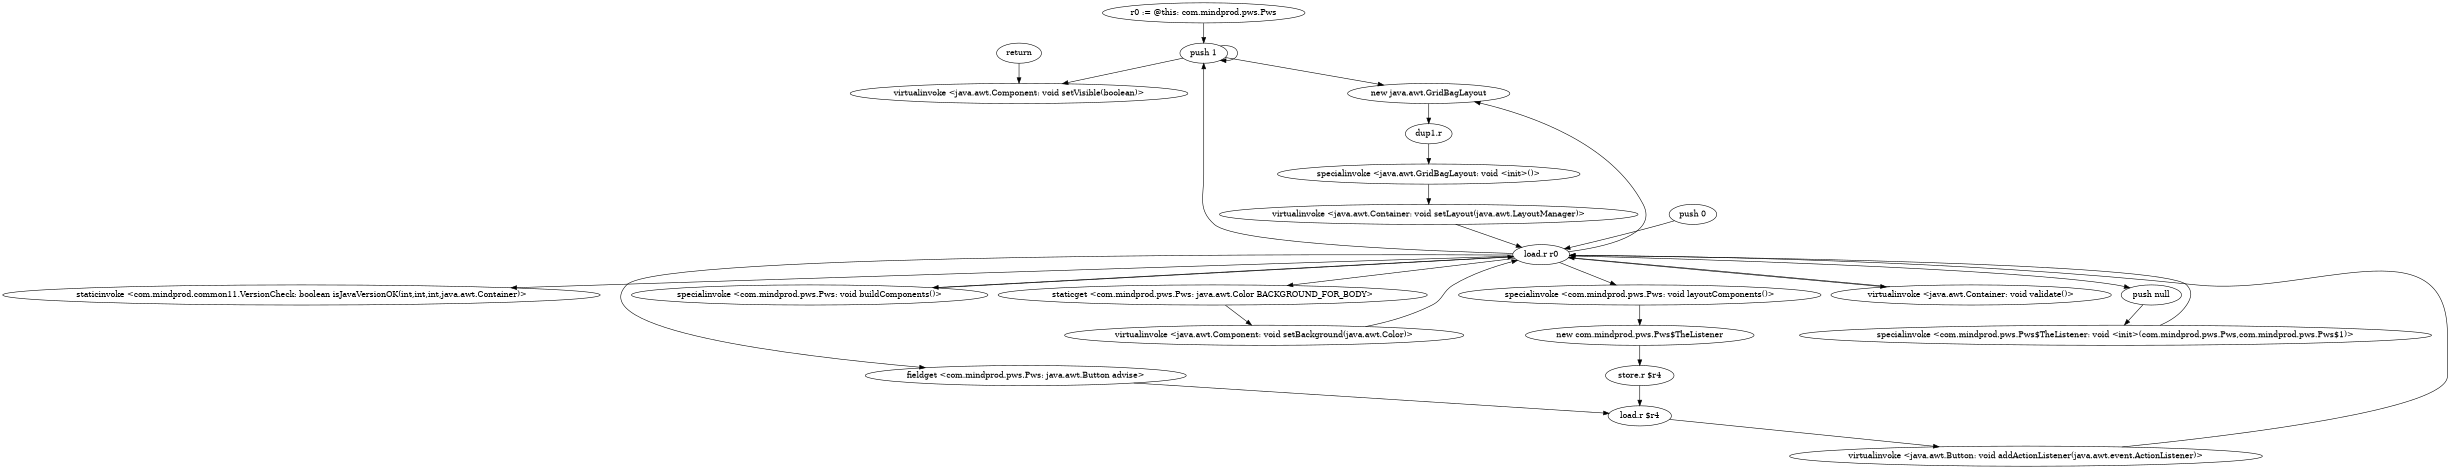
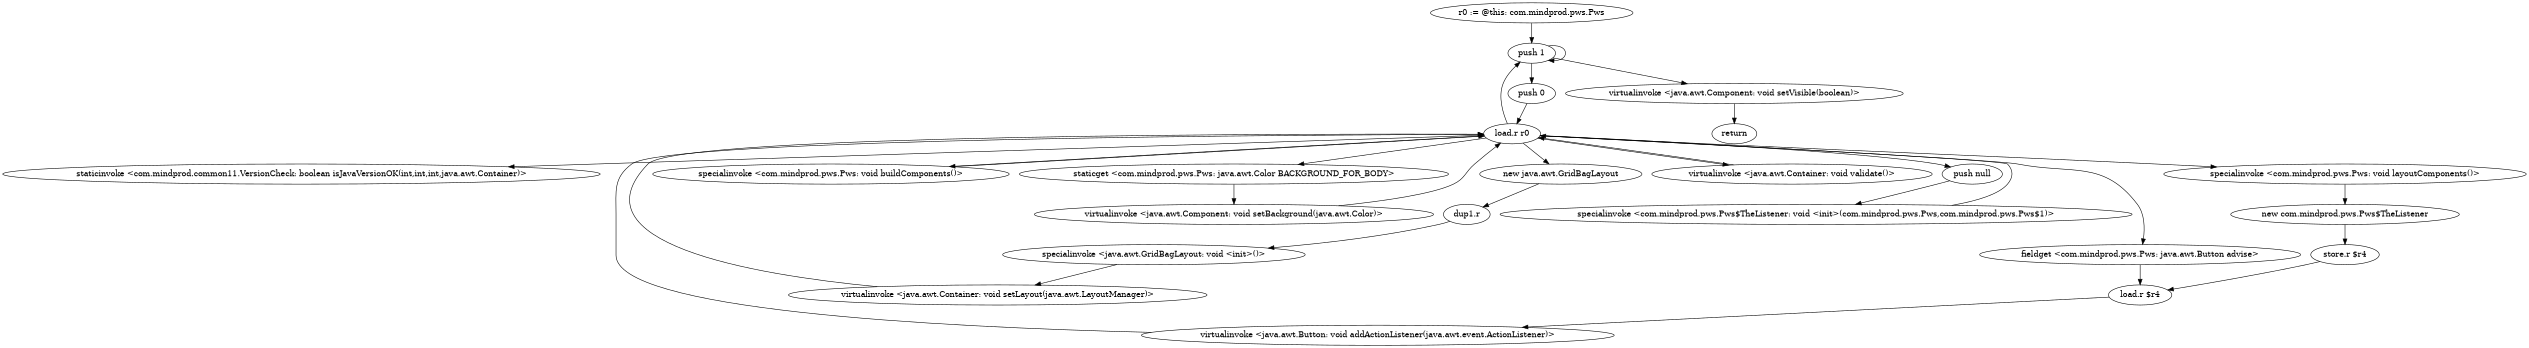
edge "return" -> "virtualinvoke <java.awt.Component: void setVisible(boolean)>": reversed
edge "push 1" -> "new java.awt.GridBagLayout": now "push 1" -> "push 0"
